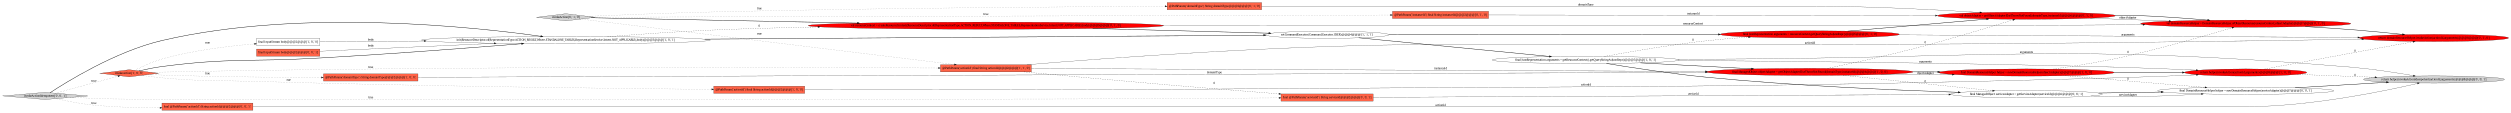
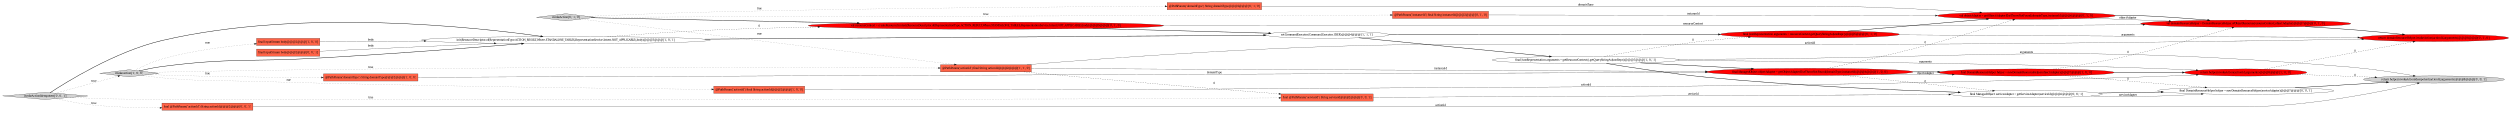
node "final InputStream body@@@2@@@['1', '0', '0']": fillcolor white -> tomato
node "invokeAction['1', '0', '0']": fillcolor tomato -> lightgray
